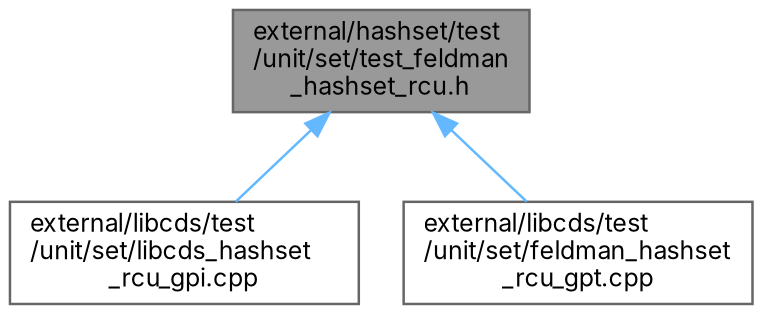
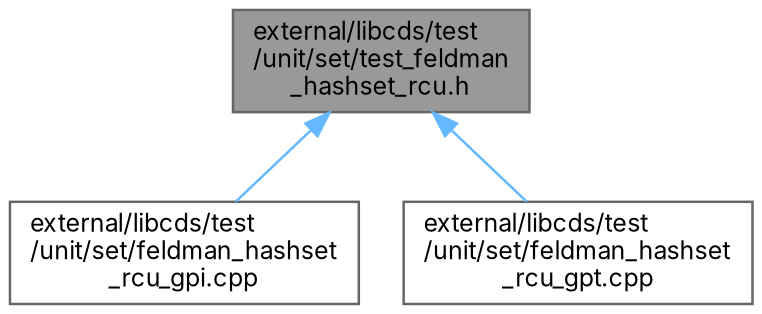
node "external/hashset/test /unit/set/test_feldman _hashset_rcu.h": label "external/hashset/test /unit/set/test_feldman _hashset_rcu.h" -> "external/libcds/test /unit/set/test_feldman _hashset_rcu.h"
node "external/libcds/test /unit/set/libcds_hashset _rcu_gpi.cpp": label "external/libcds/test /unit/set/libcds_hashset _rcu_gpi.cpp" -> "external/libcds/test /unit/set/feldman_hashset _rcu_gpi.cpp"
